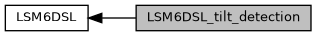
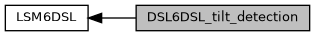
node "LSM6DSL_tilt_detection": label "LSM6DSL_tilt_detection" -> "DSL6DSL_tilt_detection"
